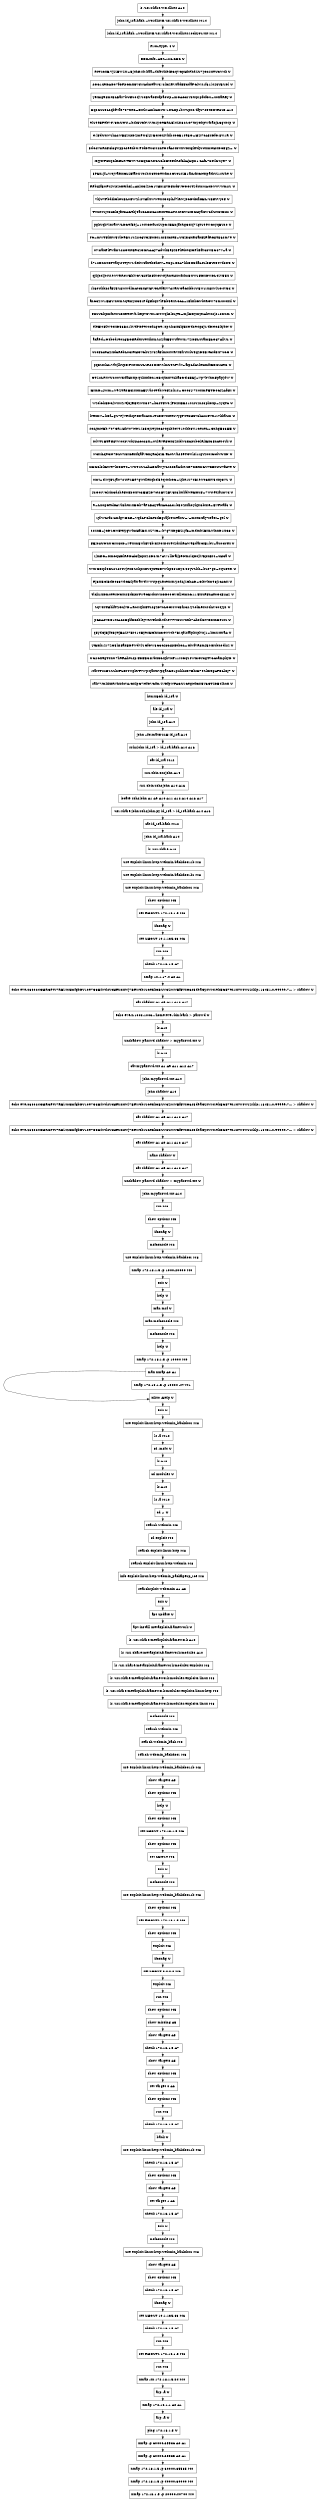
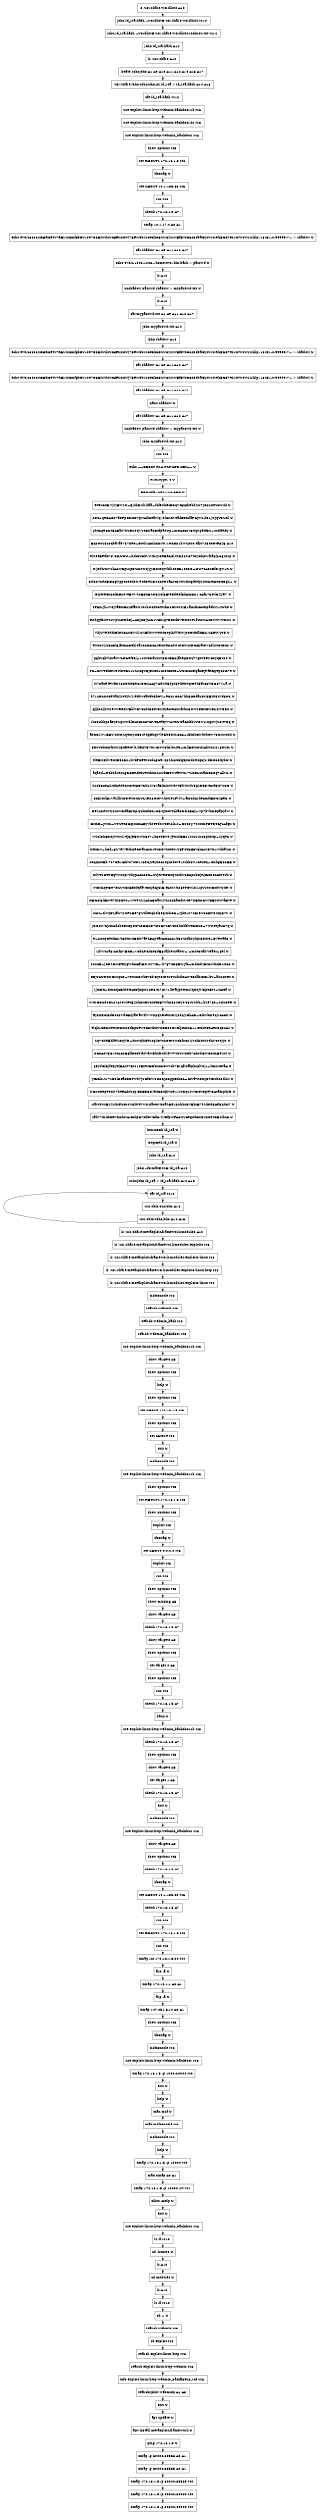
node "echo -----BEGIN RSA PRIVATE KEY----- U": added
node "file id_rsa U": label "file id_rsa U" -> "iotqIQPk id_rsa U"
edge "/usr/sbin/ssh2john A14 A16" -> "locate ssh2john A1 A9 A10 A11 A12 A14 A16 A17": now "/usr/sbin/ssh2john A14 A16" -> "cat id_rsa M12"
edge "cat id_rsa.hash M12" -> "john id_rsa.hash A14": removed
node "nmap 172.18.1.5 -p 1000-20000 M0": label "nmap 172.18.1.5 -p 1000-20000 M0" -> "nmap 172.18.1.5 -p 1000-20004 M0"
edge "man msf U" -> "man msfconsole M2": reversed
edge "man nmap A0 A1" -> "nikto -Help U": now "nmap 172.18.1.5 -p 10000 -sV M1" -> "nikto -Help U"
node "cd .msf4 U": label "cd .msf4 U" -> "cd .home4 U"
node "ls /usr/share/metasploit-framework A10": removed
node "nmap 147.251.6.10 A0 A1": added
node "nmap 172.18.1.5 -p 20000-40700 M0": label "nmap 172.18.1.5 -p 20000-40700 M0" -> "nmap 172.18.1.5 -p 20000-40000 M0"
